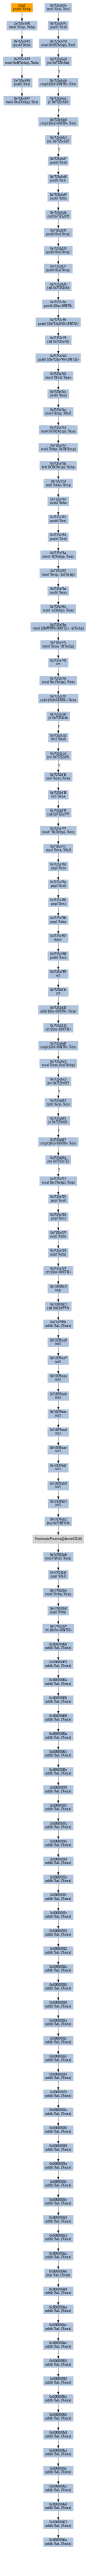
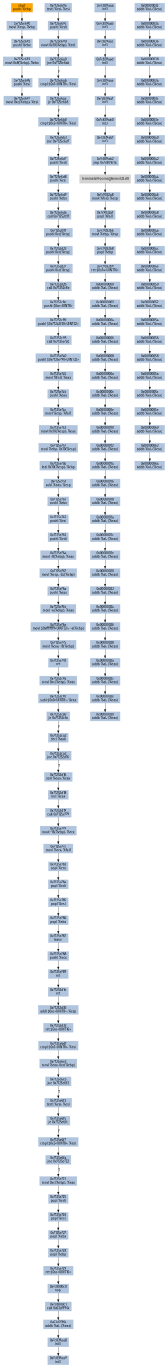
edge "0x7125e6a0 jne 0x7125e6ab" -> "0x7125e6ab cmpl $0x1<UINT8>, %esi": label "T" -> "F"
edge "0x7c839aa9 int3" -> "0x7c839aaa int3": removed
edge "0x00000030 addb %al, (%eax)" -> "0x00000032 addb %al, (%eax)": removed
node "0x00000046 jmp %al, (%eax)": label "0x00000046 jmp %al, (%eax)" -> "0x00000046 addb %al, (%eax)"
